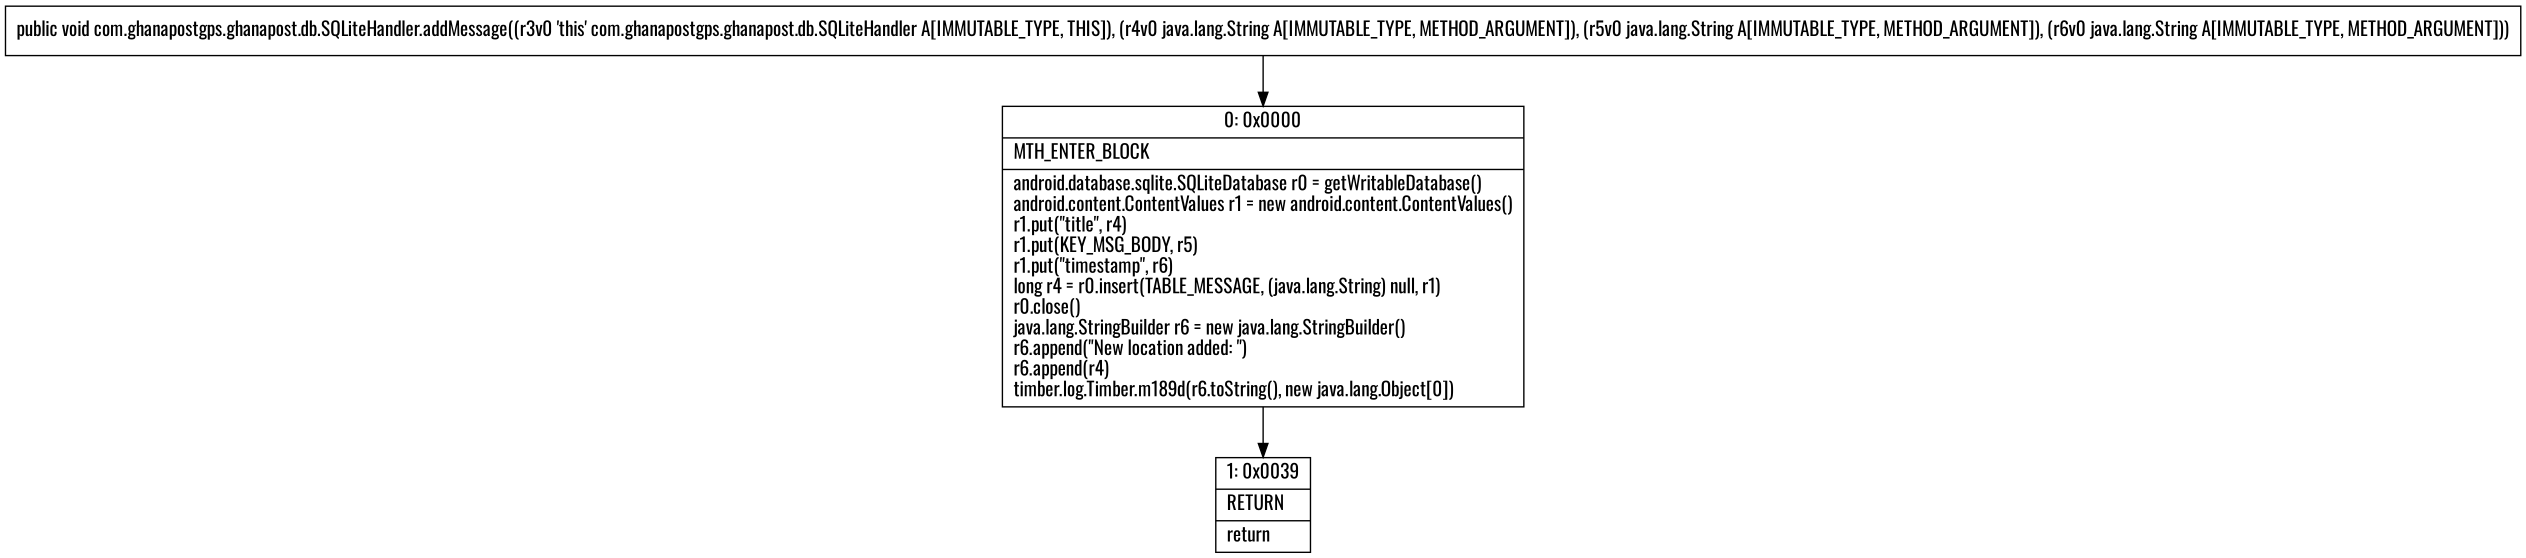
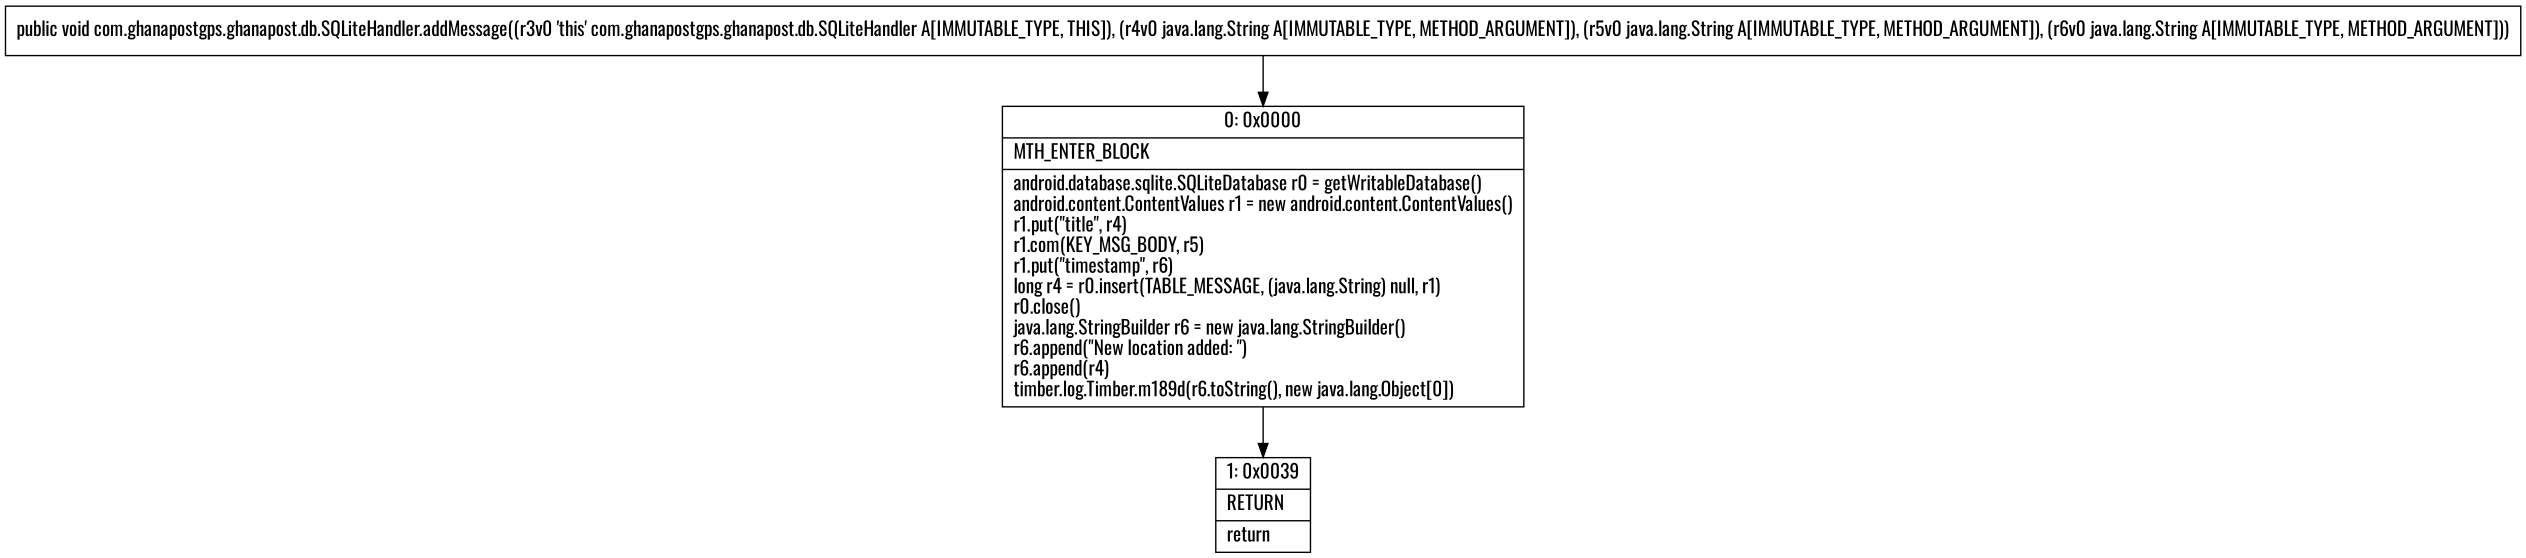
node "0: 0x0000": text "r1.put(KEY_MSG_BODY, r5)" -> "r1.com(KEY_MSG_BODY, r5)"
